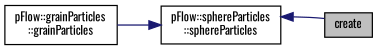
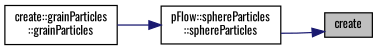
edge "create" -> "pFlow::sphereParticles ::sphereParticles": reversed
node "pFlow::grainParticles ::grainParticles": label "pFlow::grainParticles ::grainParticles" -> "create::grainParticles ::grainParticles"
